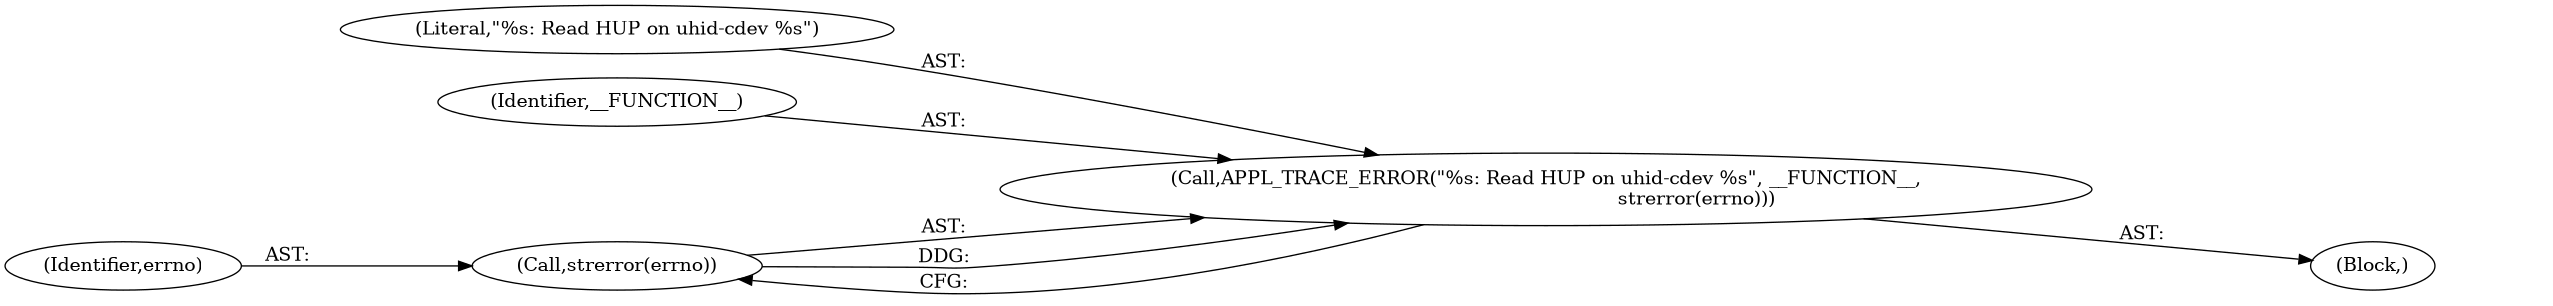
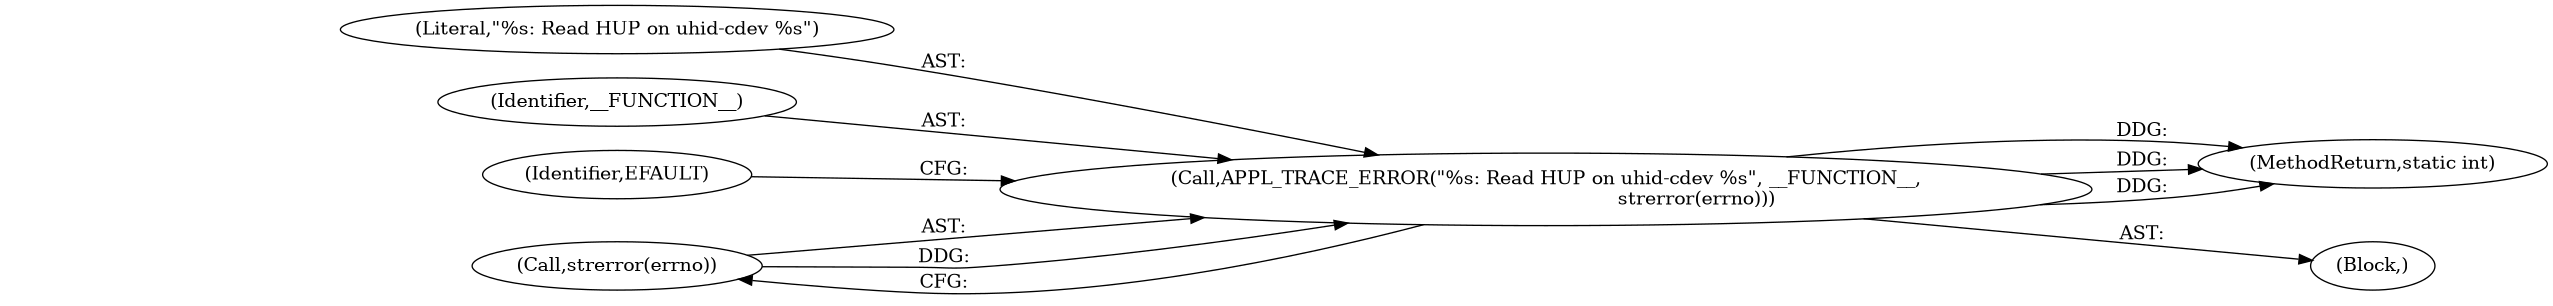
node "(MethodReturn,static int)": added
node "(Identifier,EFAULT)": added
node "(Identifier,errno)": removed
